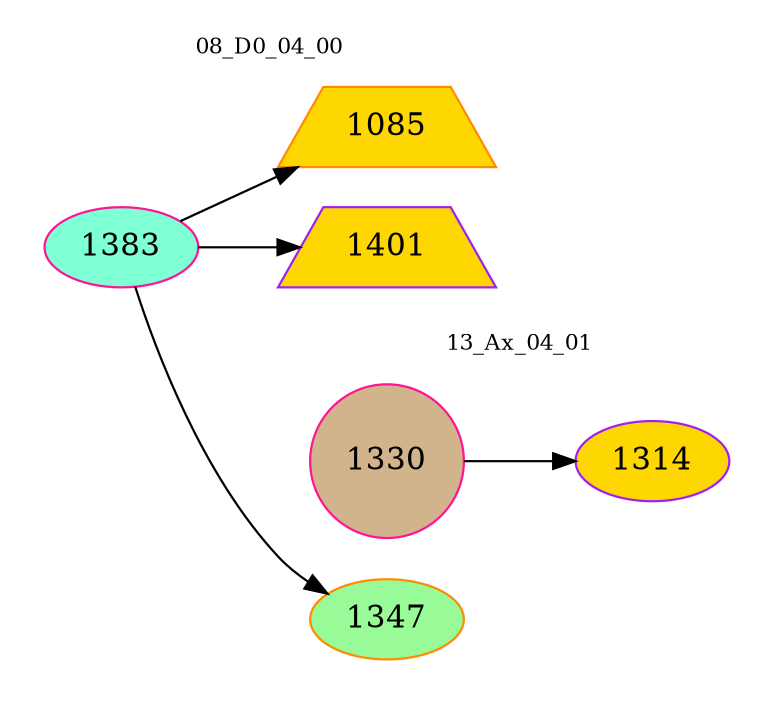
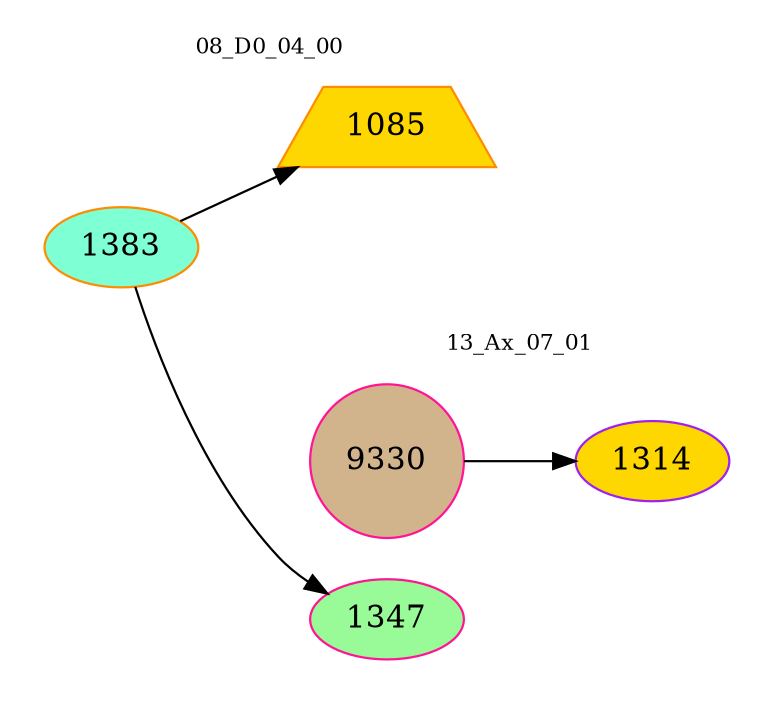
node "1383": color deeppink -> darkorange
node "1401": removed
cluster "13_Ax_04_01": label "13_Ax_04_01" -> "13_Ax_07_01"
node "1330": label "1330" -> "9330"
node "1347": color darkorange -> deeppink
